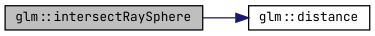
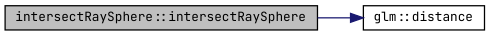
node "glm::intersectRaySphere": label "glm::intersectRaySphere" -> "intersectRaySphere::intersectRaySphere"
